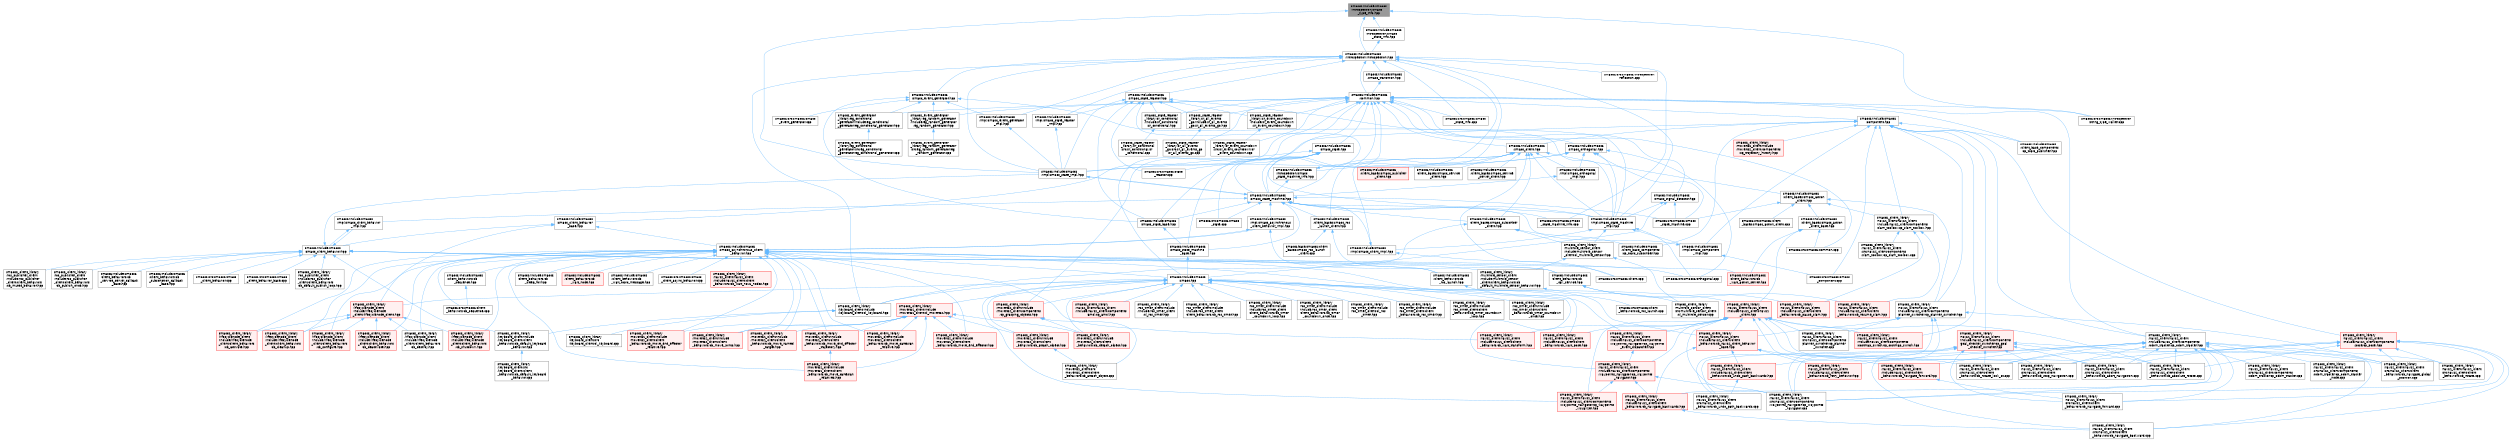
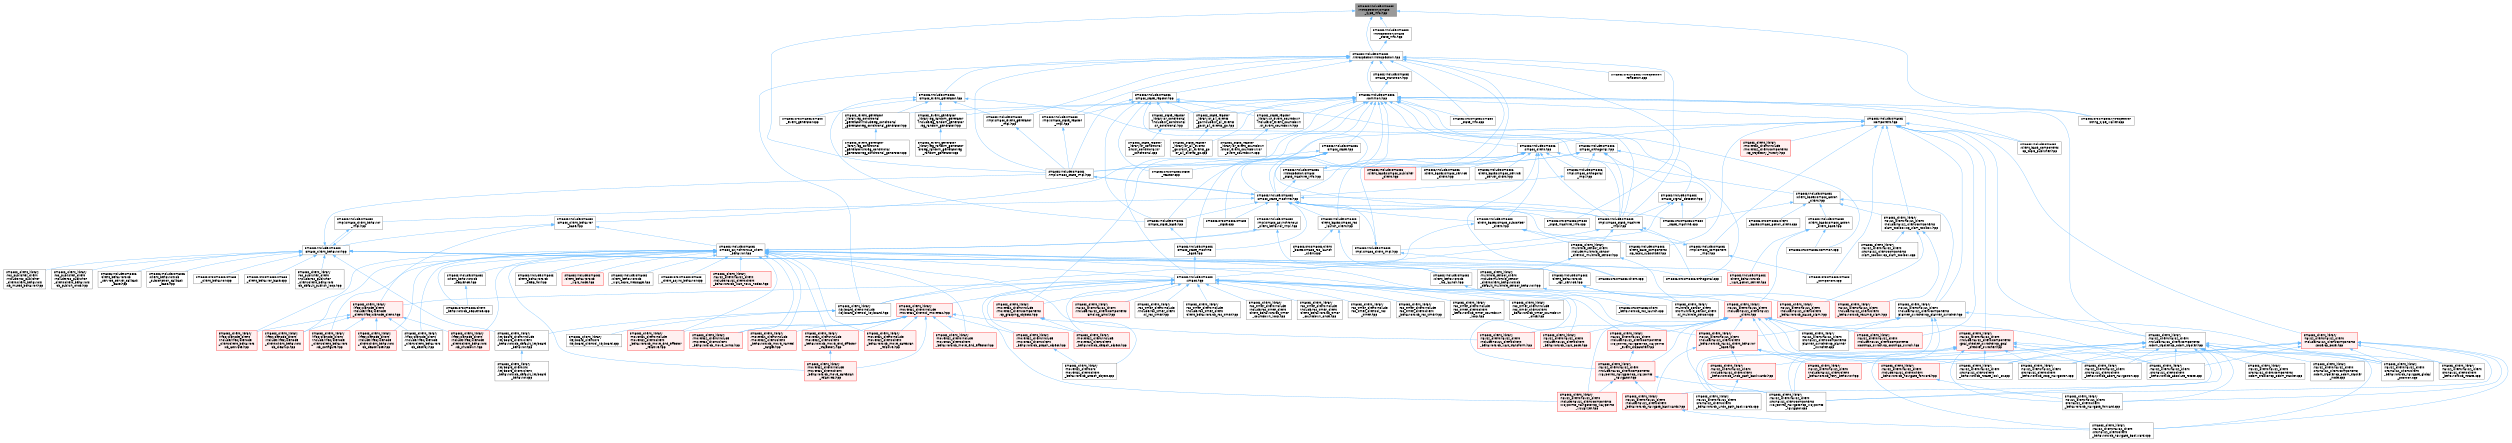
node "smacc2/base/smacc2/client _bases/smacc_ros_launch _client.cpp": label "smacc2/base/smacc2/client _bases/smacc_ros_launch _client.cpp" -> "smacc2/src/smacc2/client _bases/smacc_ros_launch _client.cpp"
